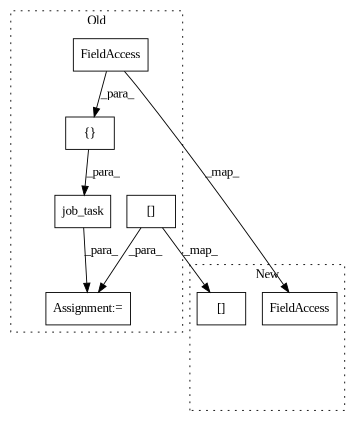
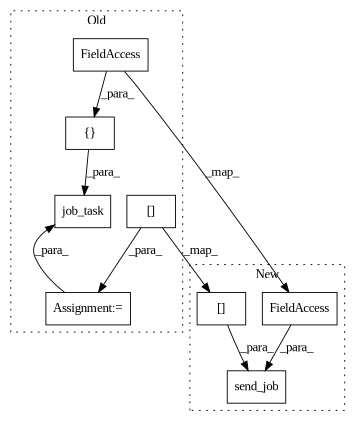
edge "job_task" -> "Assignment:=": reversed
node "send_job": added
